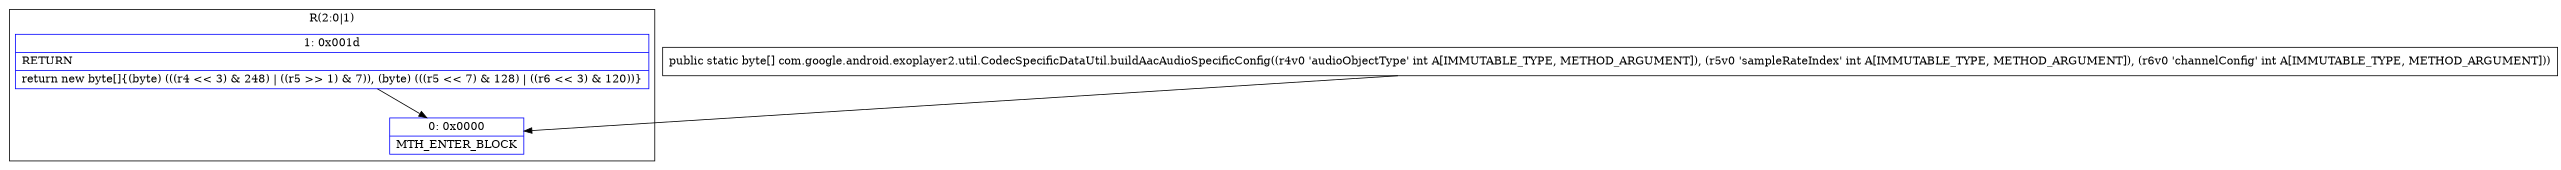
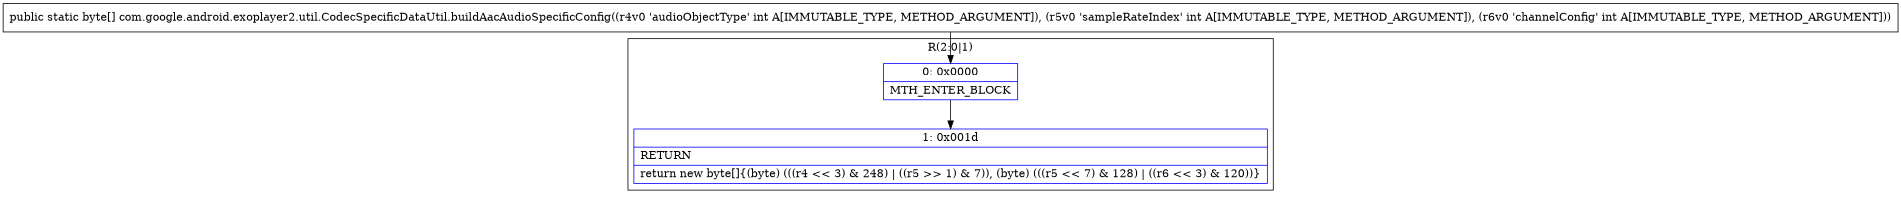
edge "1: 0x001d" -> "0: 0x0000": reversed
